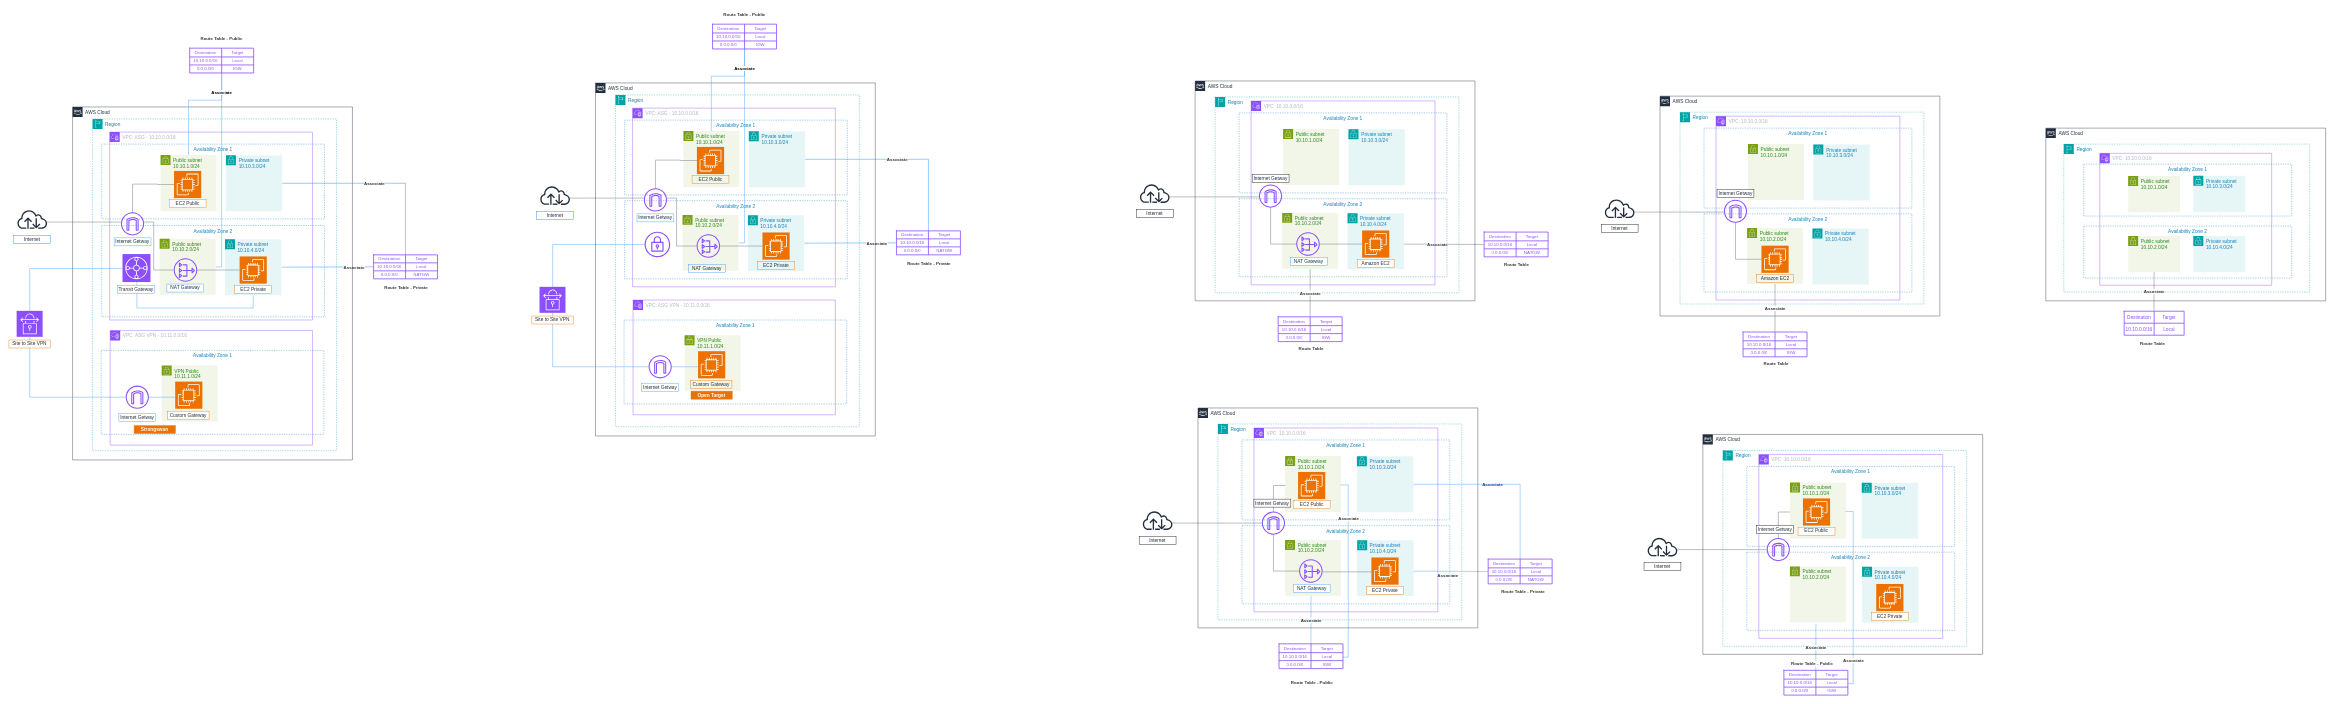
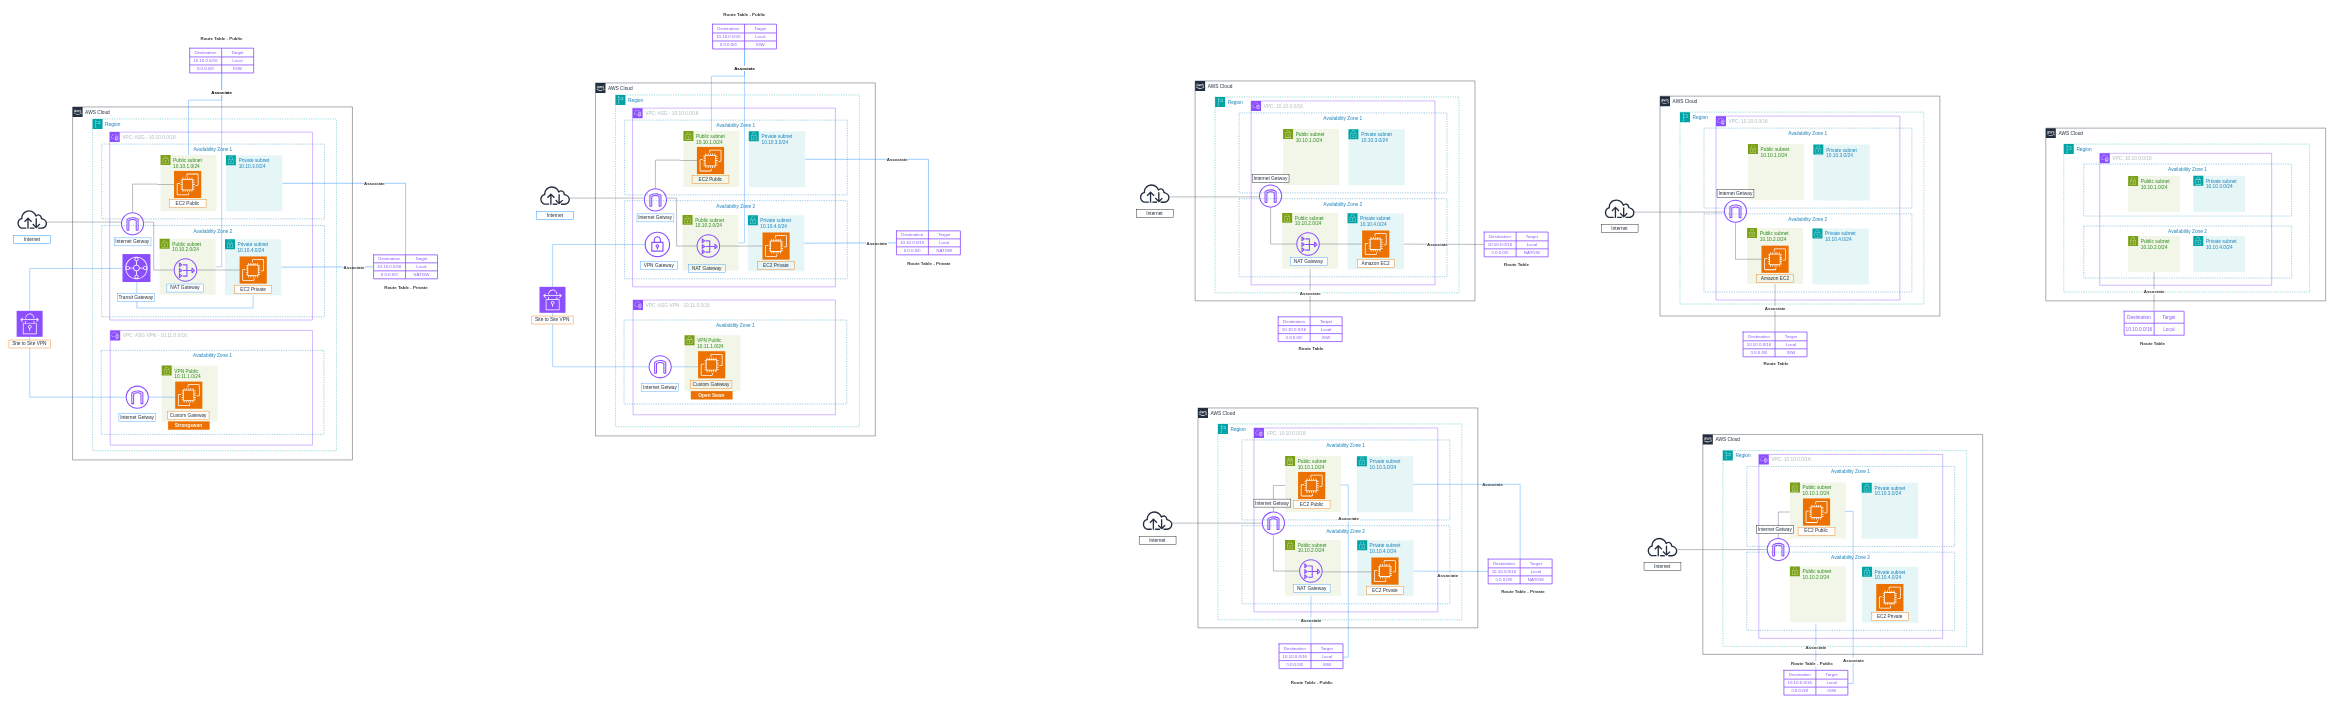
node "VPN Gateway": added
node "Transit Gateway": moved (135, 289) -> (135, 297)
node "Open Target": label "Open Target" -> "Open Swan"
node "Strongswan": moved (154, 430) -> (188, 426)
